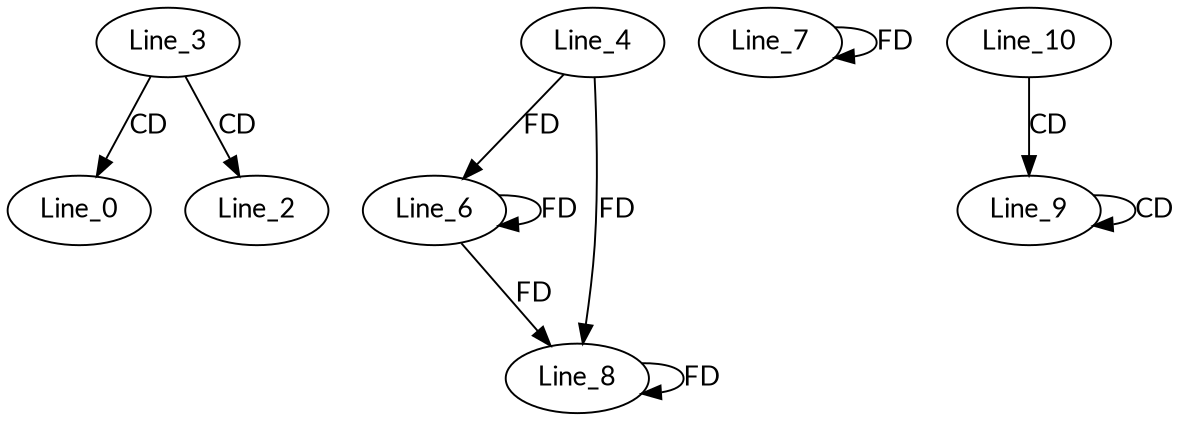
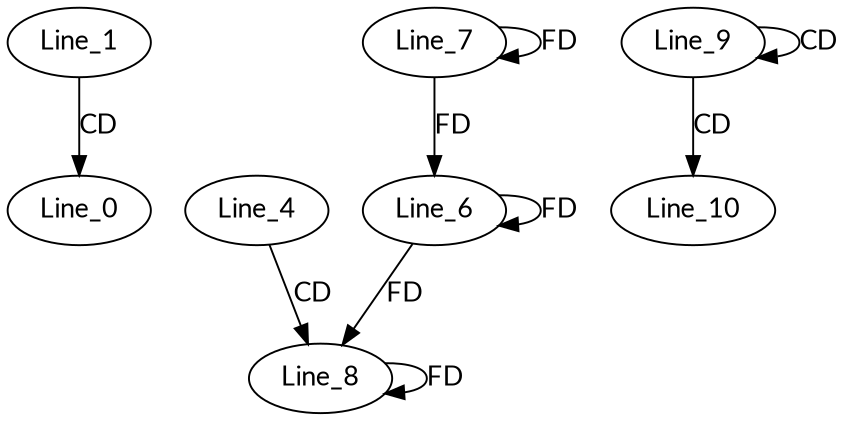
node "Line_3": label "Line_3" -> "Line_1"
edge "Line_10" -> "Line_9": reversed
edge "Line_4" -> "Line_6": now "Line_7" -> "Line_6"
node "Line_2": removed
edge "Line_4" -> "Line_8": label "FD" -> "CD"
